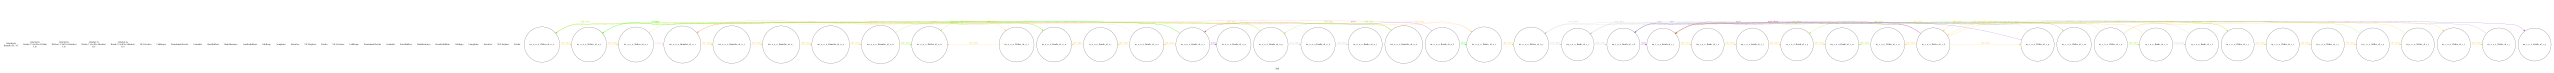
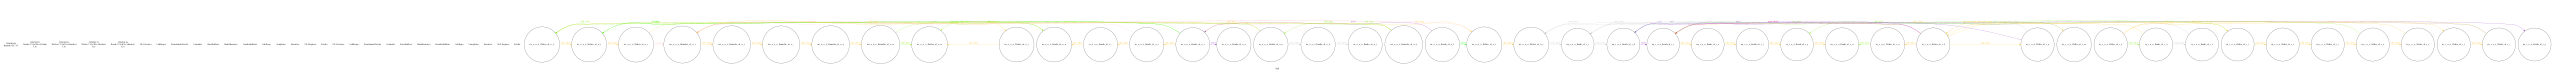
edge "n3_1_0_0_Write1_at_1_0" -> "n3_1_0_0_Write1_at_1_8": now "n3_1_0_0_Write1_at_1_7" -> "n3_1_0_0_Write1_at_1_8"
